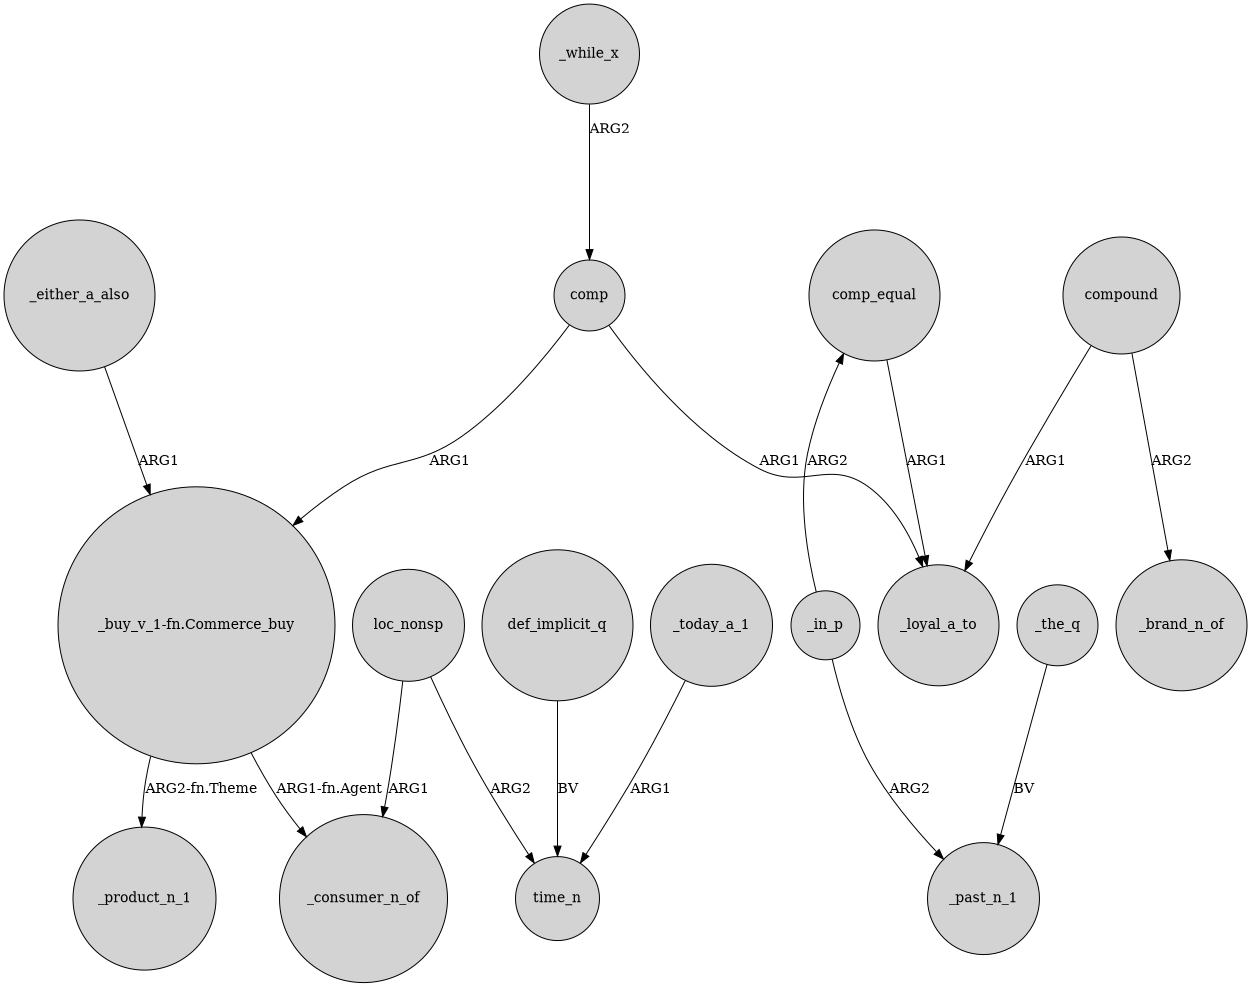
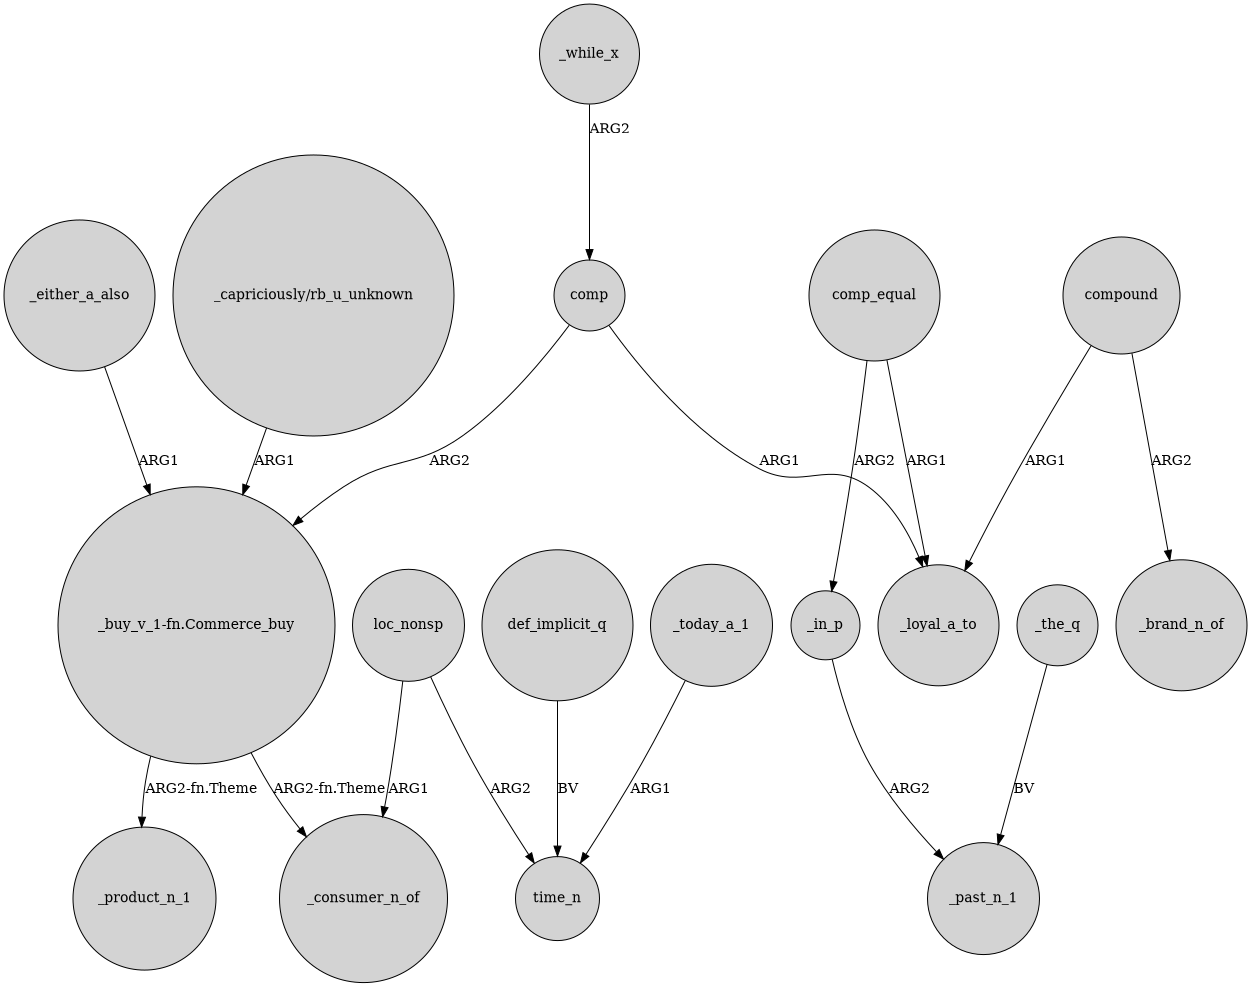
node "_capriciously/rb_u_unknown": added
edge "comp" -> "_buy_v_1-fn.Commerce_buy": label "ARG1" -> "ARG2"
edge "_in_p" -> "comp_equal": reversed
edge "_buy_v_1-fn.Commerce_buy" -> "_consumer_n_of": label "ARG1-fn.Agent" -> "ARG2-fn.Theme"
